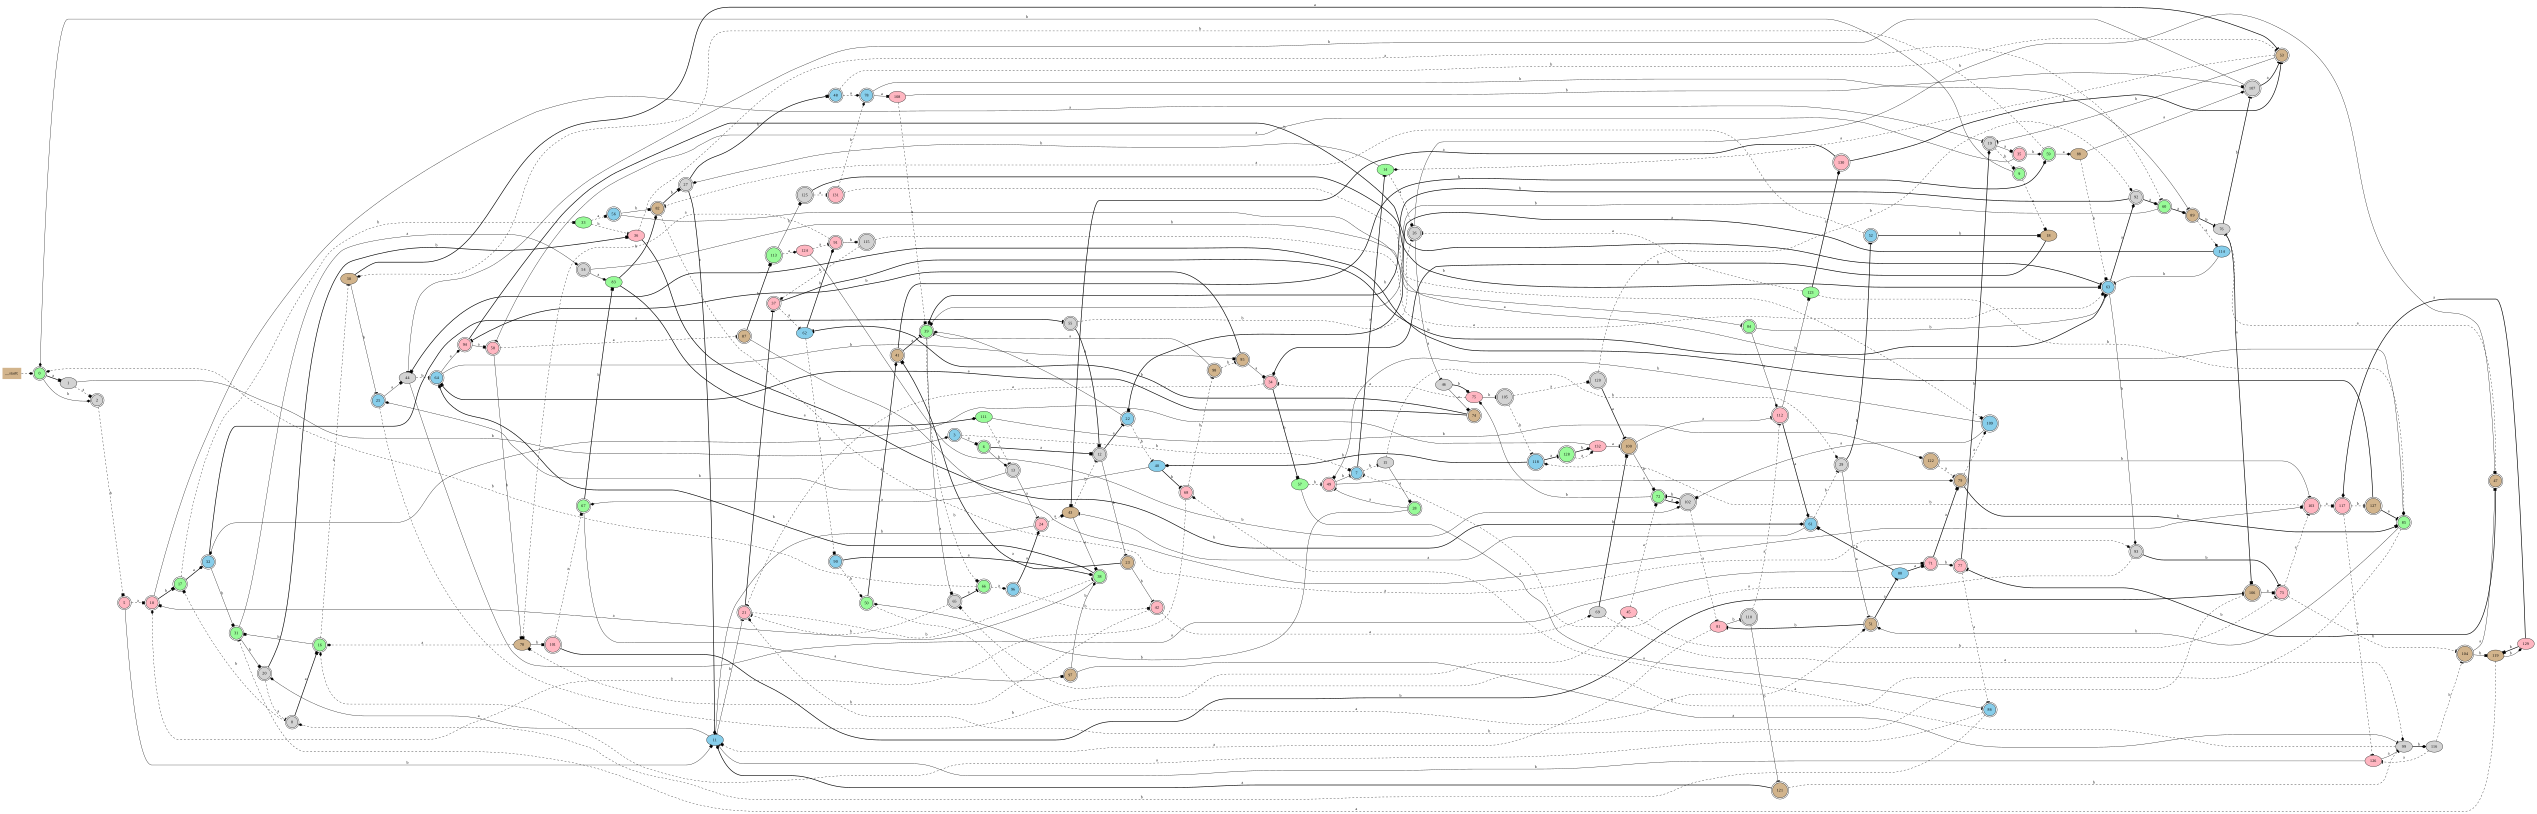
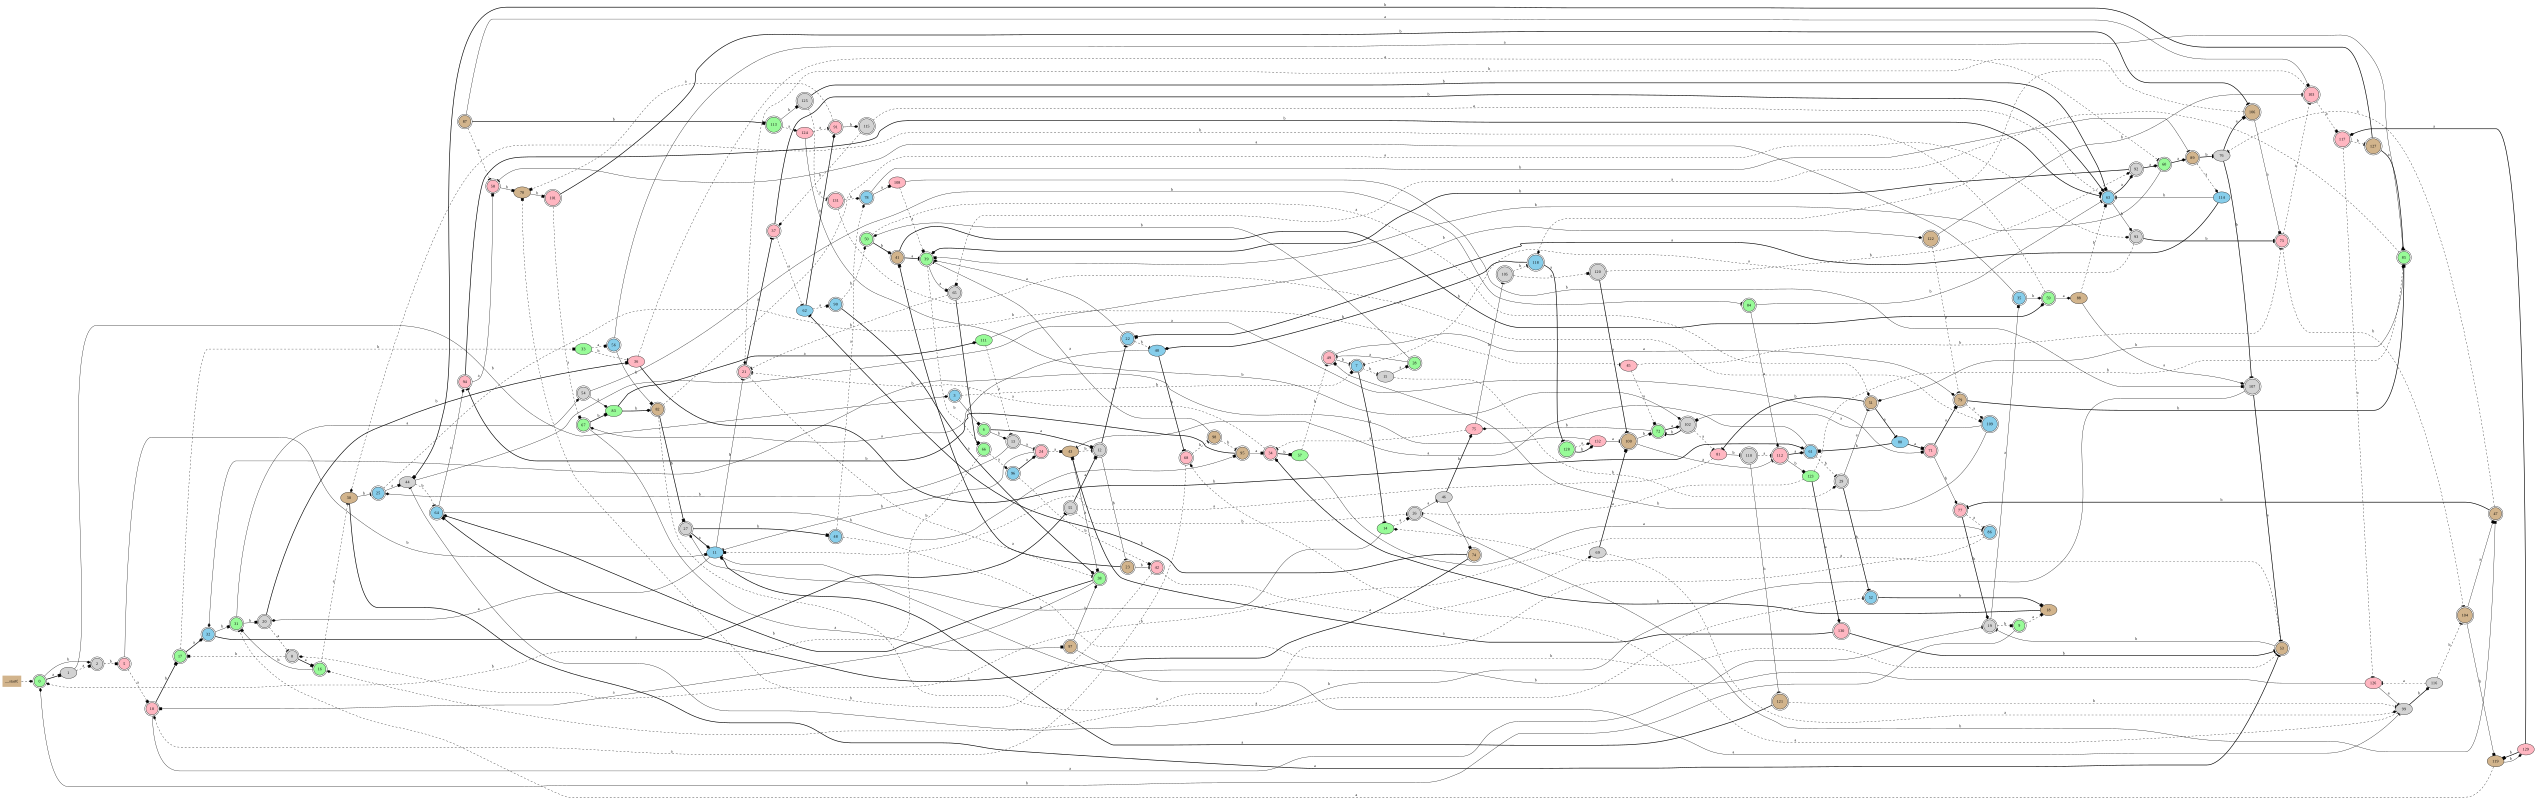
node "35": fillcolor lightpink -> skyblue
edge "52" -> "82": reversed
edge "58" -> "87": reversed
edge "70" -> "16": removed, label "a"
